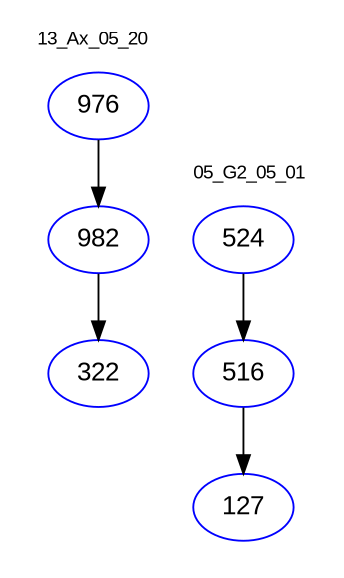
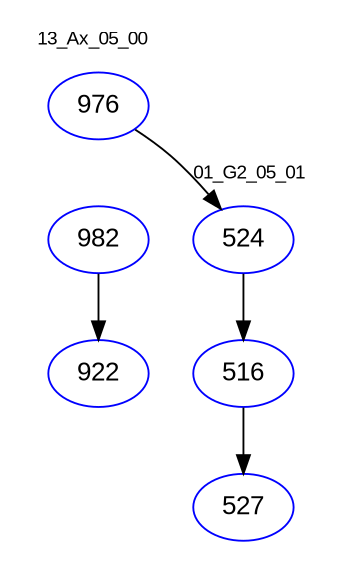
cluster "13_Ax_05_20": label "13_Ax_05_20" -> "13_Ax_05_00"
edge "976" -> "982": now "976" -> "524"
cluster "05_G2_05_01": label "05_G2_05_01" -> "01_G2_05_01"
node "322": label "322" -> "922"
node "127": label "127" -> "527"
